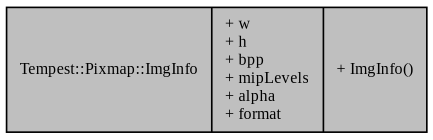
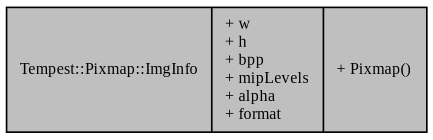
node "Tempest::Pixmap::ImgInfo": text "+ ImgInfo()" -> "+ Pixmap()"
